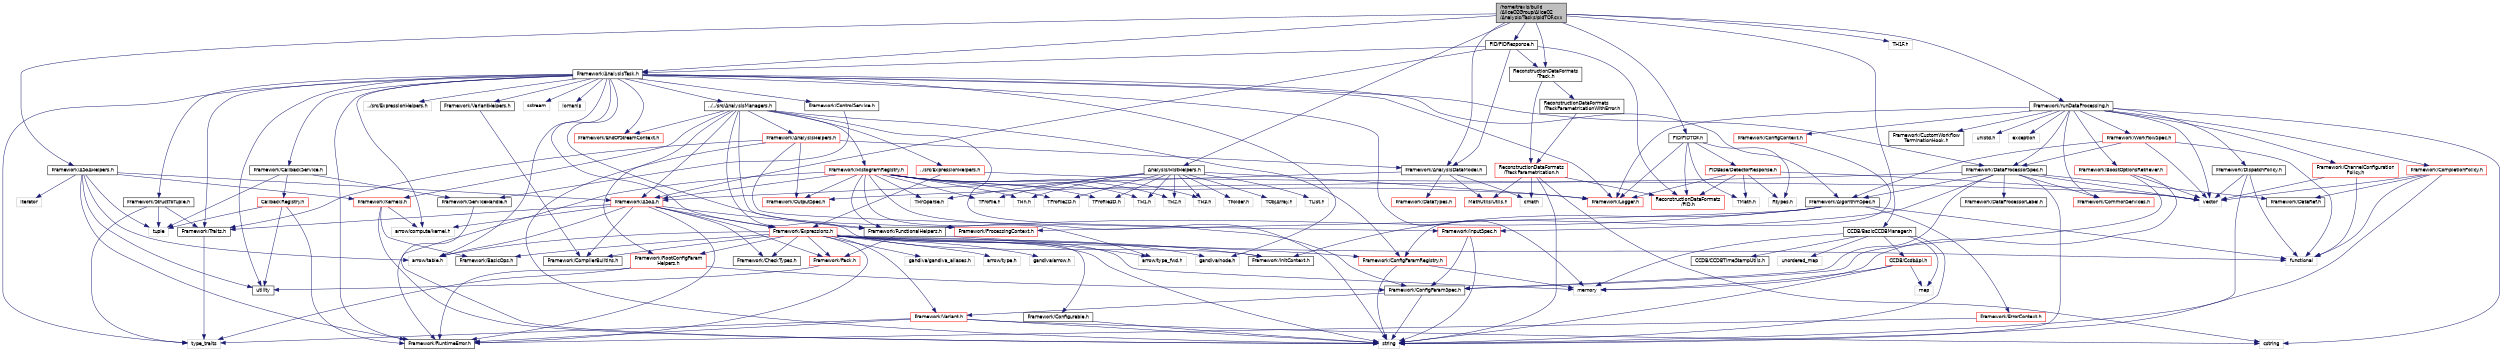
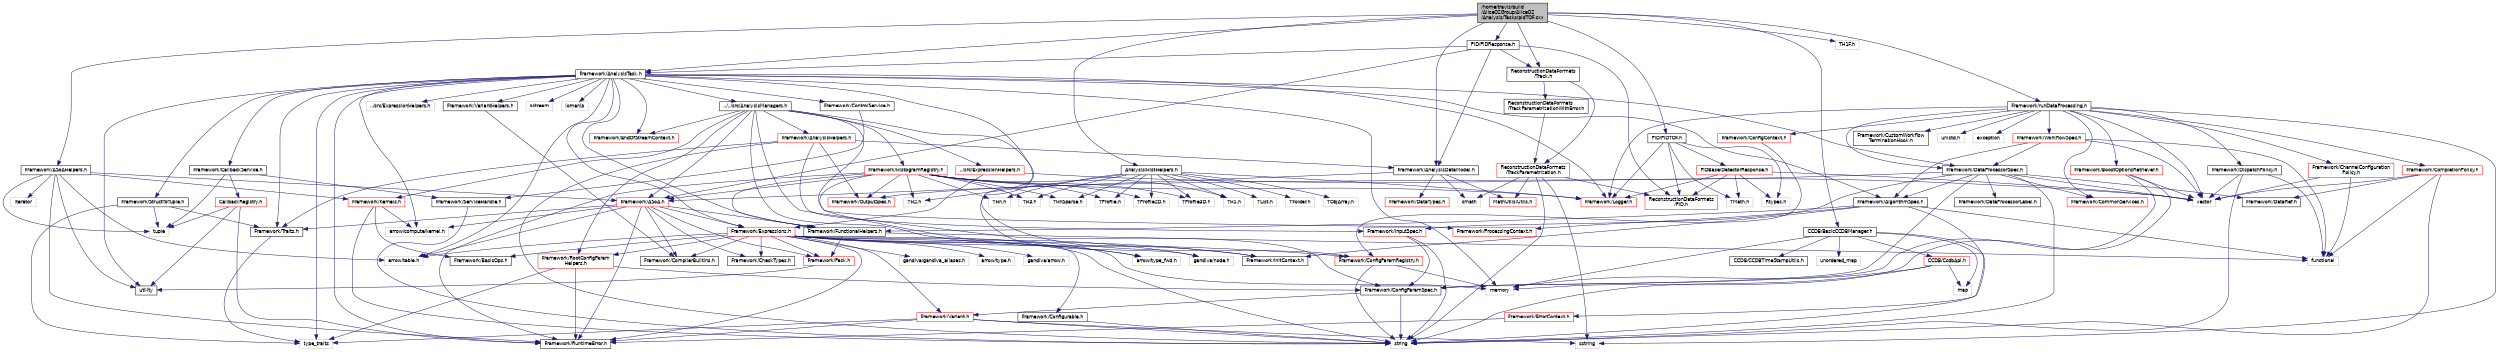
edge "Framework/HistogramRegistry.h" -> "string": removed
